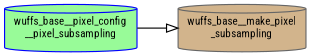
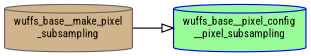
edge "wuffs_base__pixel_config __pixel_subsampling" -> "wuffs_base__make_pixel _subsampling": reversed
